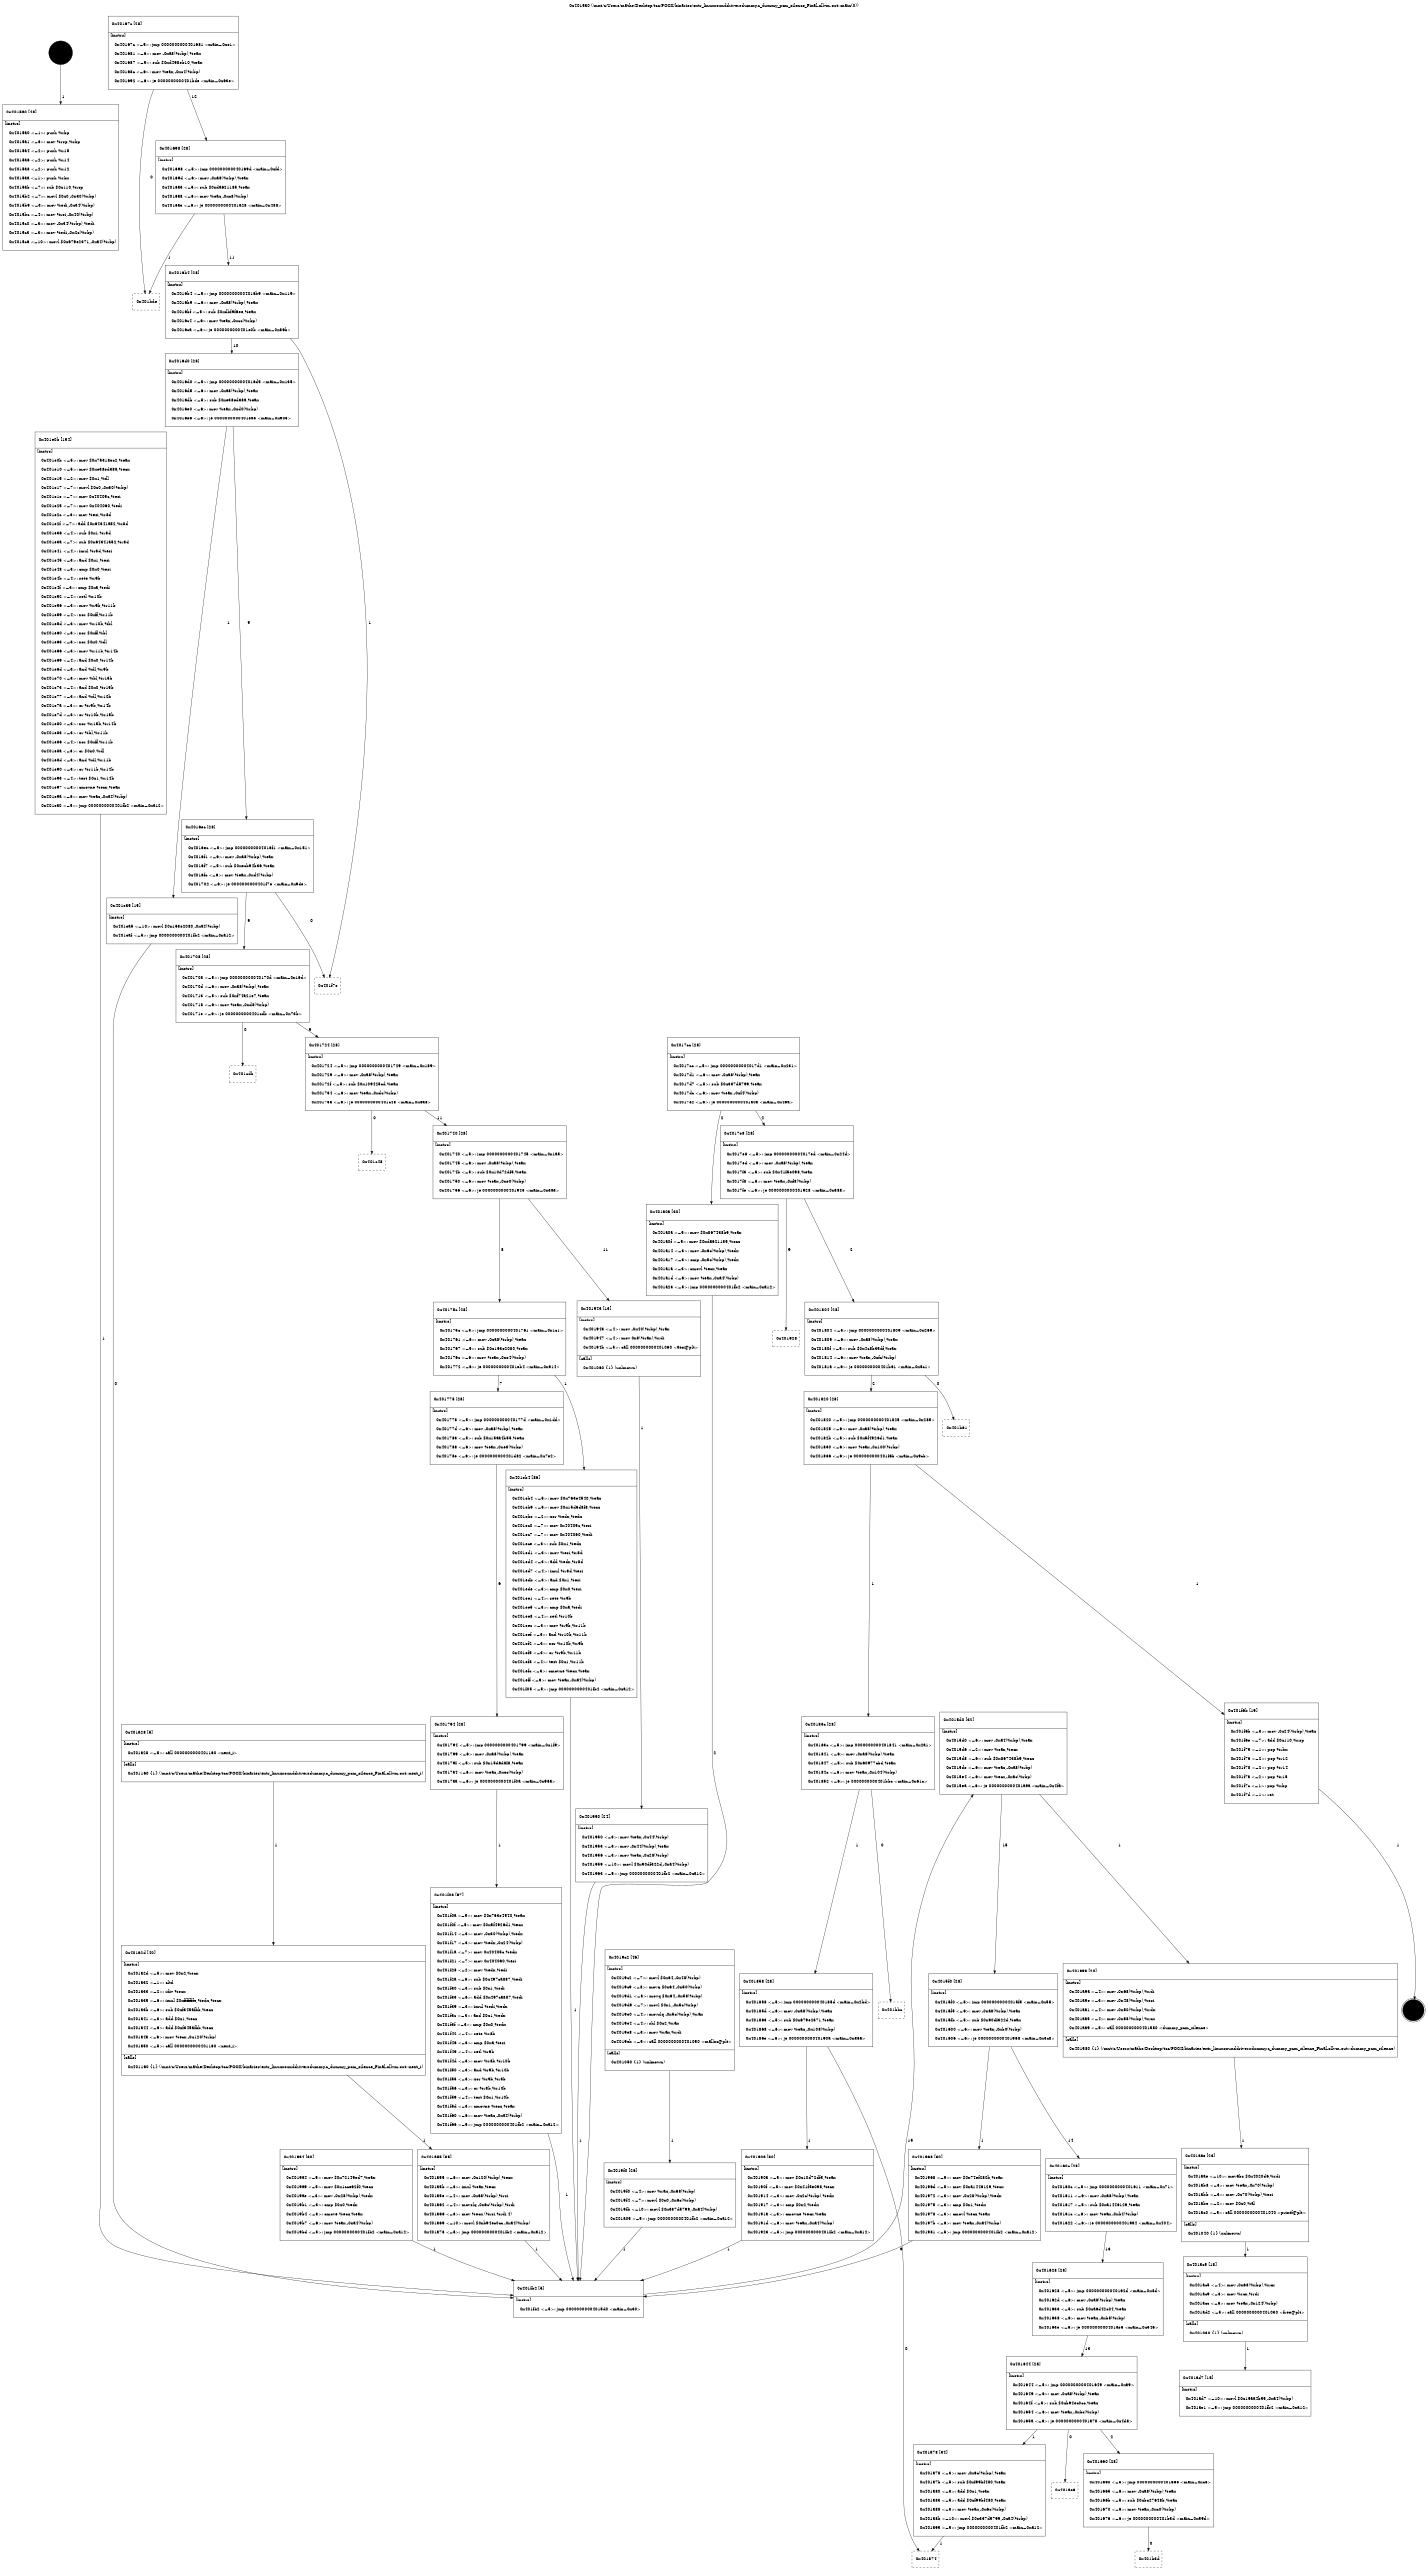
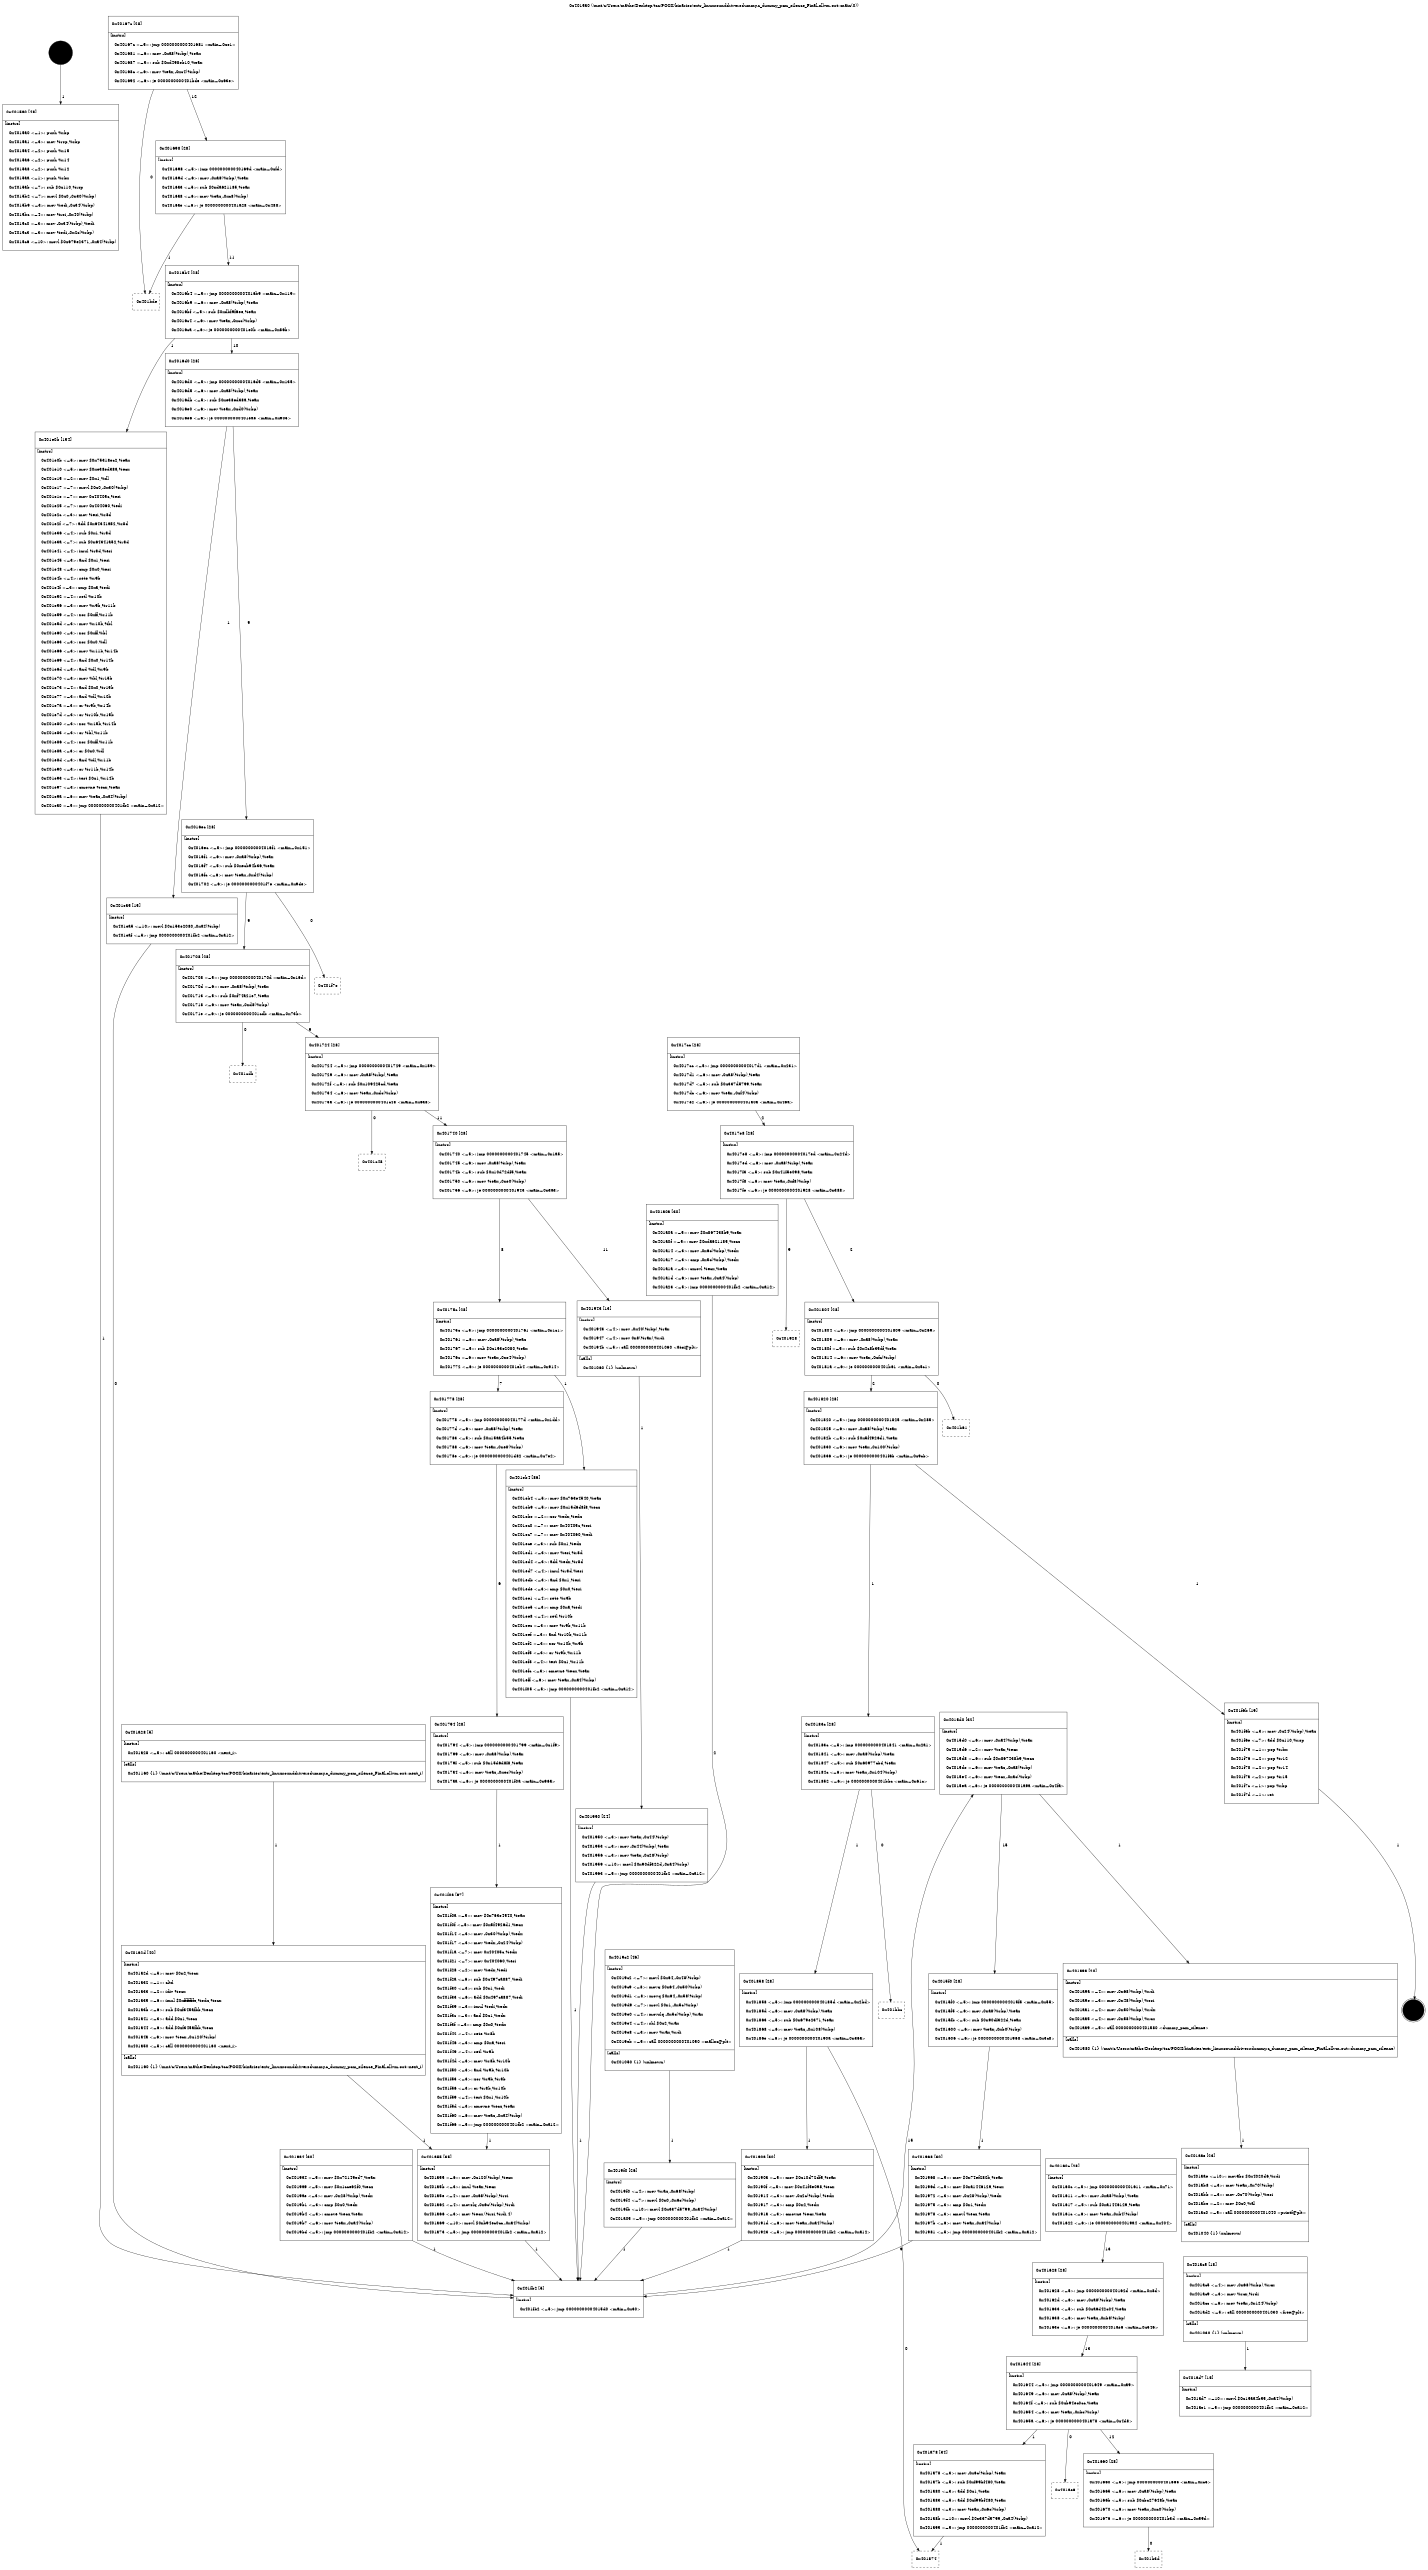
edge "0x4016b4 [28]" -> "0x401f7e": now "0x4016b4 [28]" -> "0x401e0b [154]"
edge "0x4017cc [28]" -> "0x401a0a [30]": removed, label "2"
edge "0x4015f0 [28]" -> "0x40160c [28]": removed, label "14"
edge "0x401f0a [97]" -> "0x401fb2 [5]": now "0x401f0a [97]" -> "0x401a55 [35]"
edge "0x401aae [23]" -> "0x401ac5 [18]": removed, label "1"
edge "0x401644 [28]" -> "0x401660 [28]": label " 2" -> " 12"
